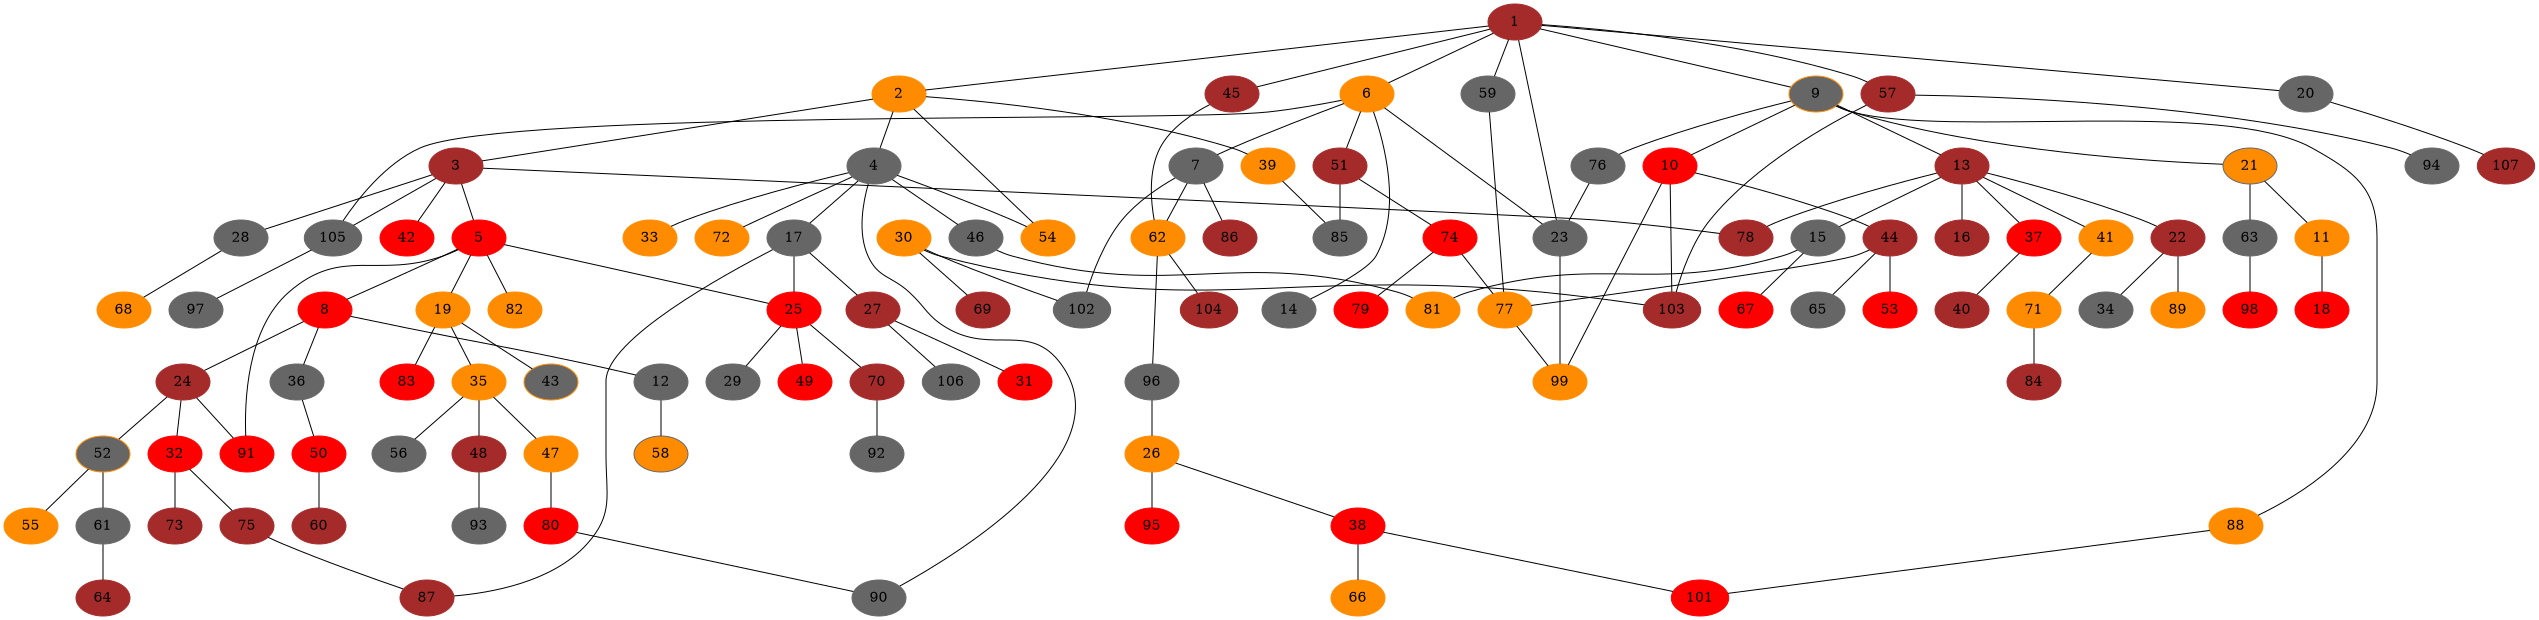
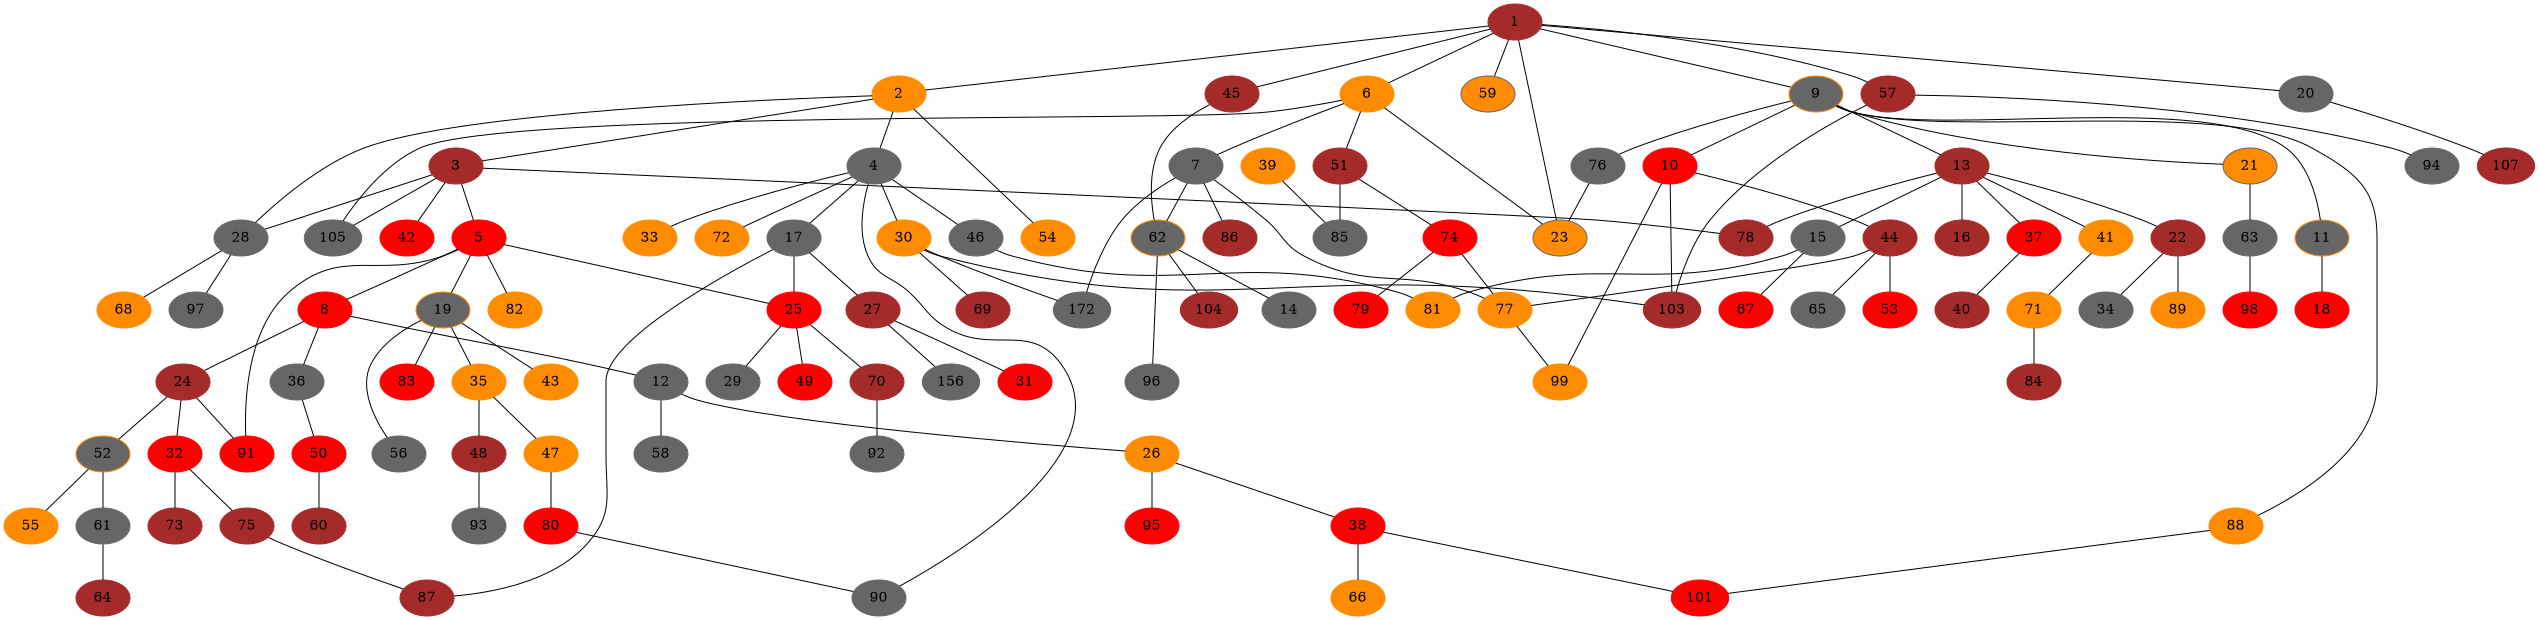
node "59": fillcolor gray40 -> darkorange
edge "2" -- "39": now "2" -- "28"
edge "4" -- "54": now "4" -- "30"
edge "59" -- "77": now "7" -- "77"
edge "21" -- "11": now "9" -- "11"
edge "6" -- "14": now "62" -- "14"
node "62": fillcolor darkorange -> gray40
node "23": fillcolor gray40 -> darkorange
node "11": fillcolor darkorange -> gray40
edge "105" -- "97": now "28" -- "97"
node "19": fillcolor darkorange -> gray40
node "102": label "102" -> "172"
edge "23" -- "99": removed
node "43": fillcolor gray40 -> darkorange
node "106": label "106" -> "156"
edge "35" -- "56": now "19" -- "56"
edge "96" -- "26": now "12" -- "26"
node "58": fillcolor darkorange -> gray40
